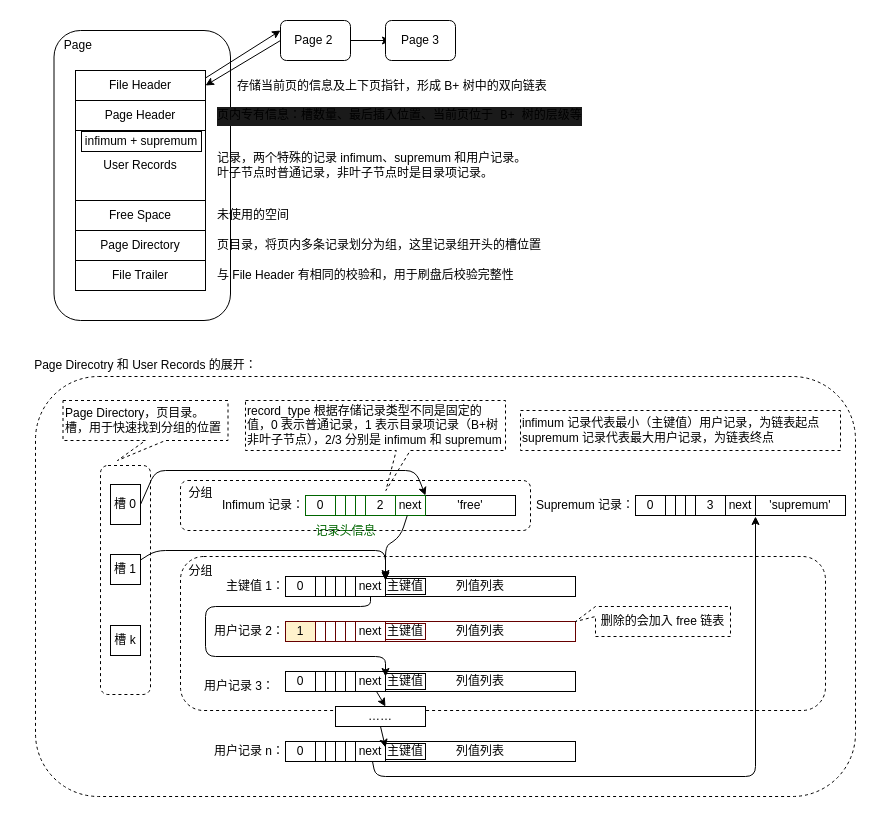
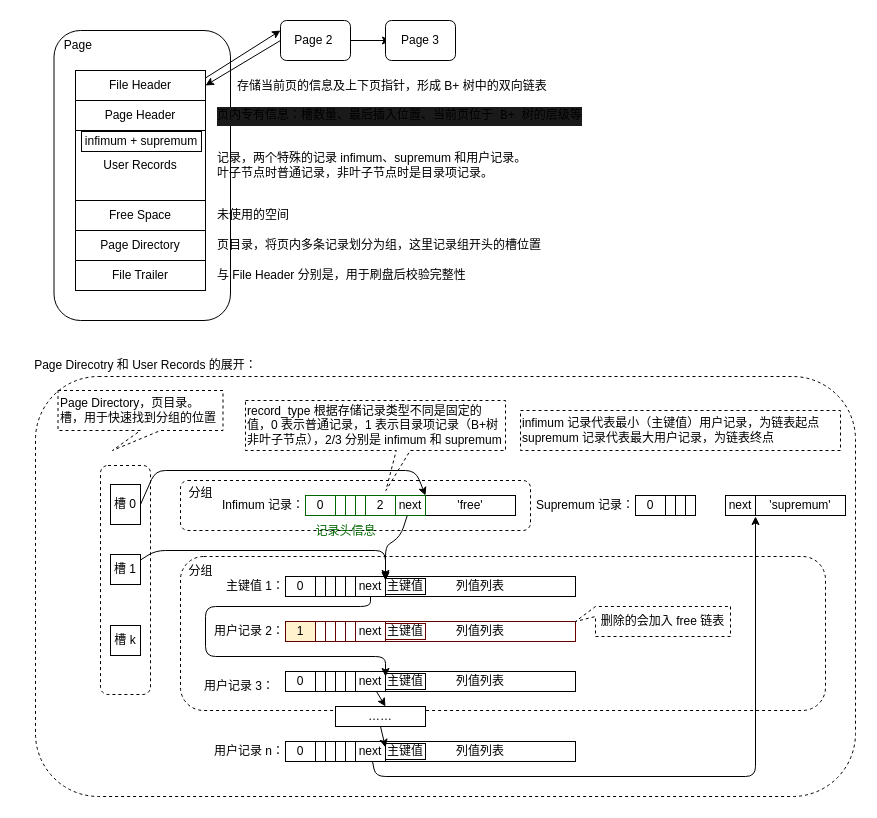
node "与 File Header 有相同的校验和，用于刷盘后校验完整性": label "与 File Header 有相同的校验和，用于刷盘后校验完整性" -> "与 File Header 分别是，用于刷盘后校验完整性"
node "Page Directory，页目录。 槽，用于快速找到分组的位置": moved (146, 431) -> (141, 421)
node "3": removed
